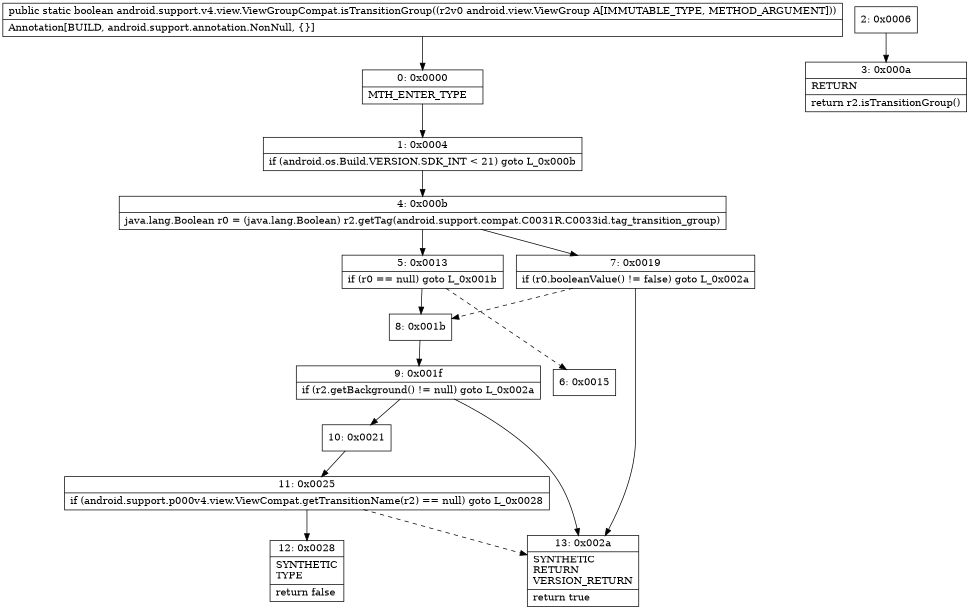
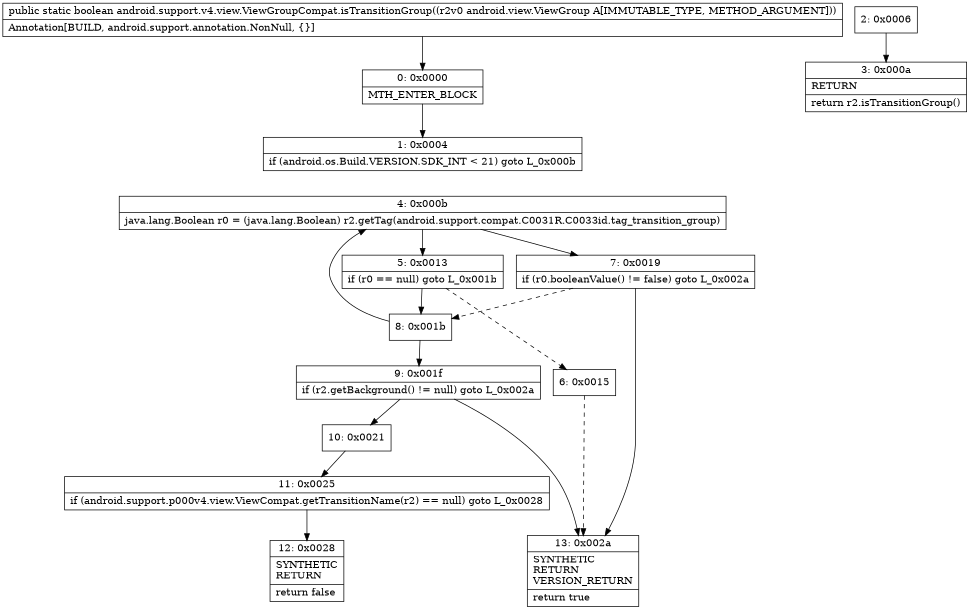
node "0: 0x0000": text "MTH_ENTER_TYPE" -> "MTH_ENTER_BLOCK"
edge "1: 0x0004" -> "4: 0x000b": now "8: 0x001b" -> "4: 0x000b"
edge "11: 0x0025" -> "13: 0x002a": now "6: 0x0015" -> "13: 0x002a"
node "12: 0x0028": text "TYPE" -> "RETURN"
